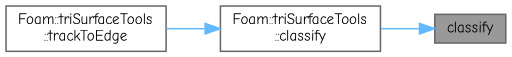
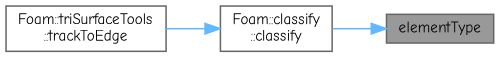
node "Foam::triSurfaceTools ::classify": label "Foam::triSurfaceTools ::classify" -> "Foam::classify ::classify"
node "classify": label "classify" -> "elementType"
